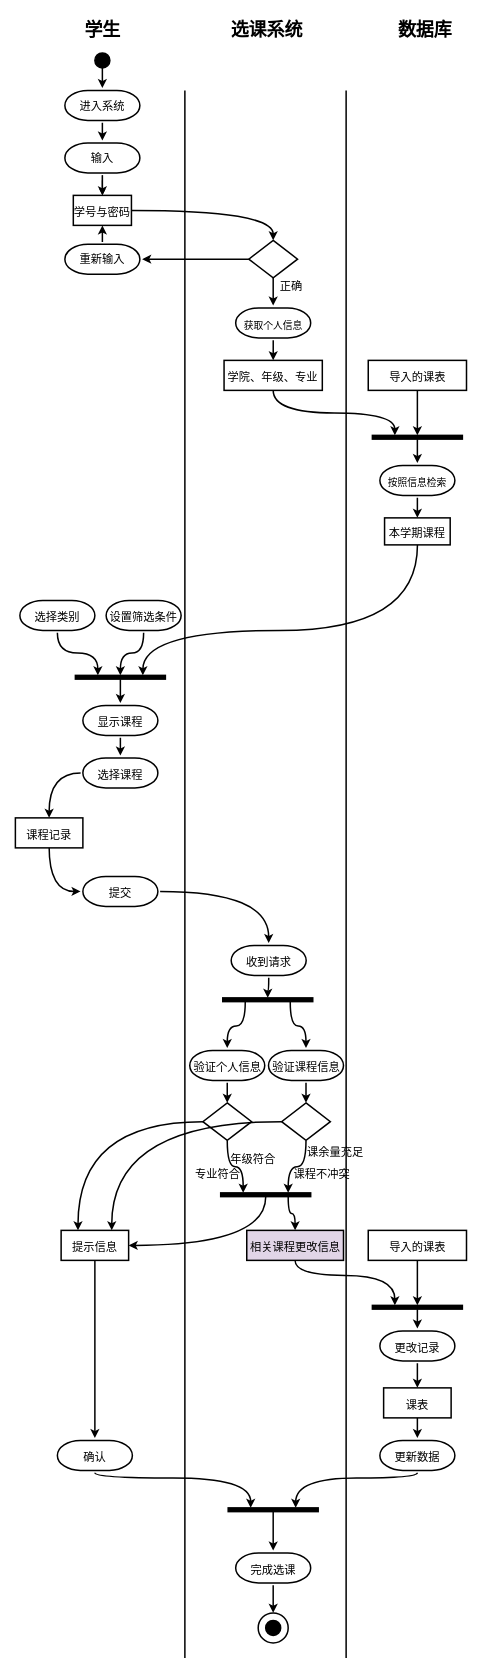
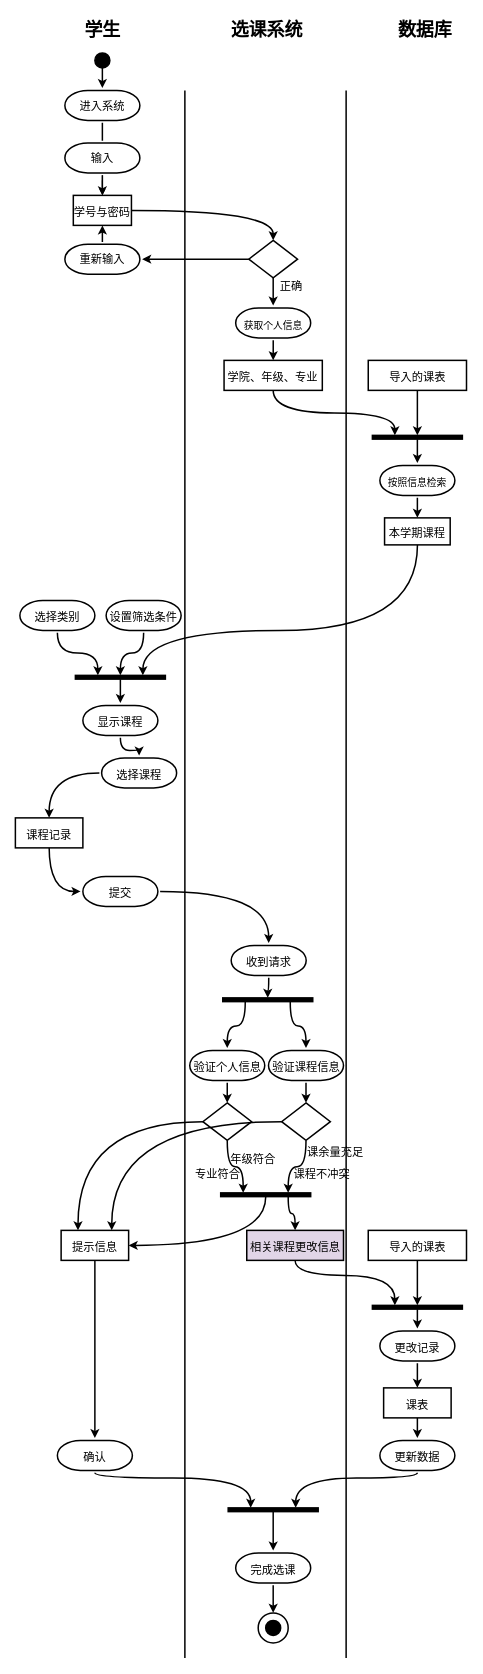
edge "进入系统" -> "输入": arrowhead classic -> none
node "选择课程": moved (120, 773) -> (139, 773)
